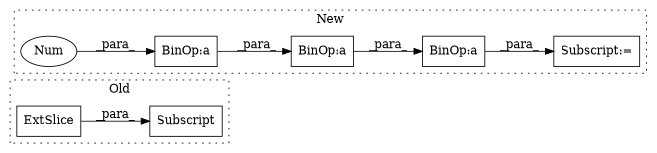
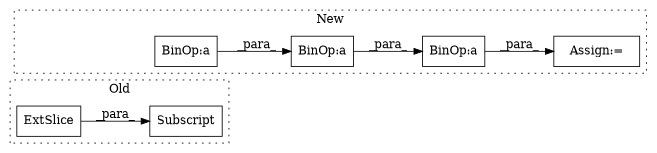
node "Num": removed
node "Subscript:=": label "Subscript:=" -> "Assign:="
